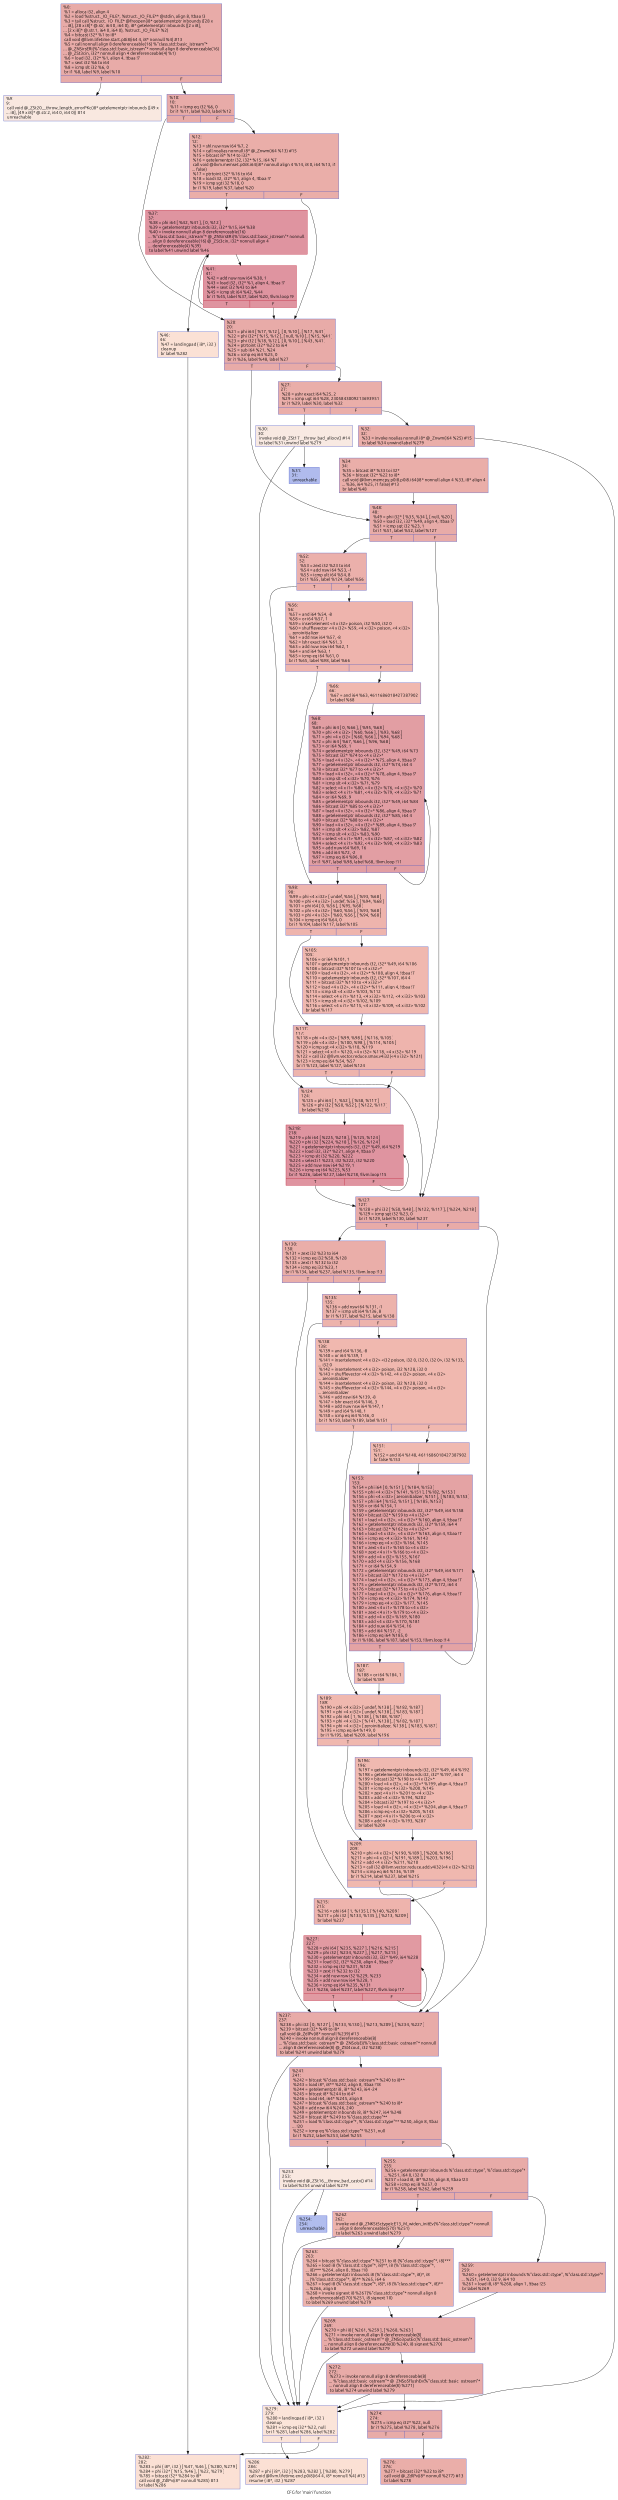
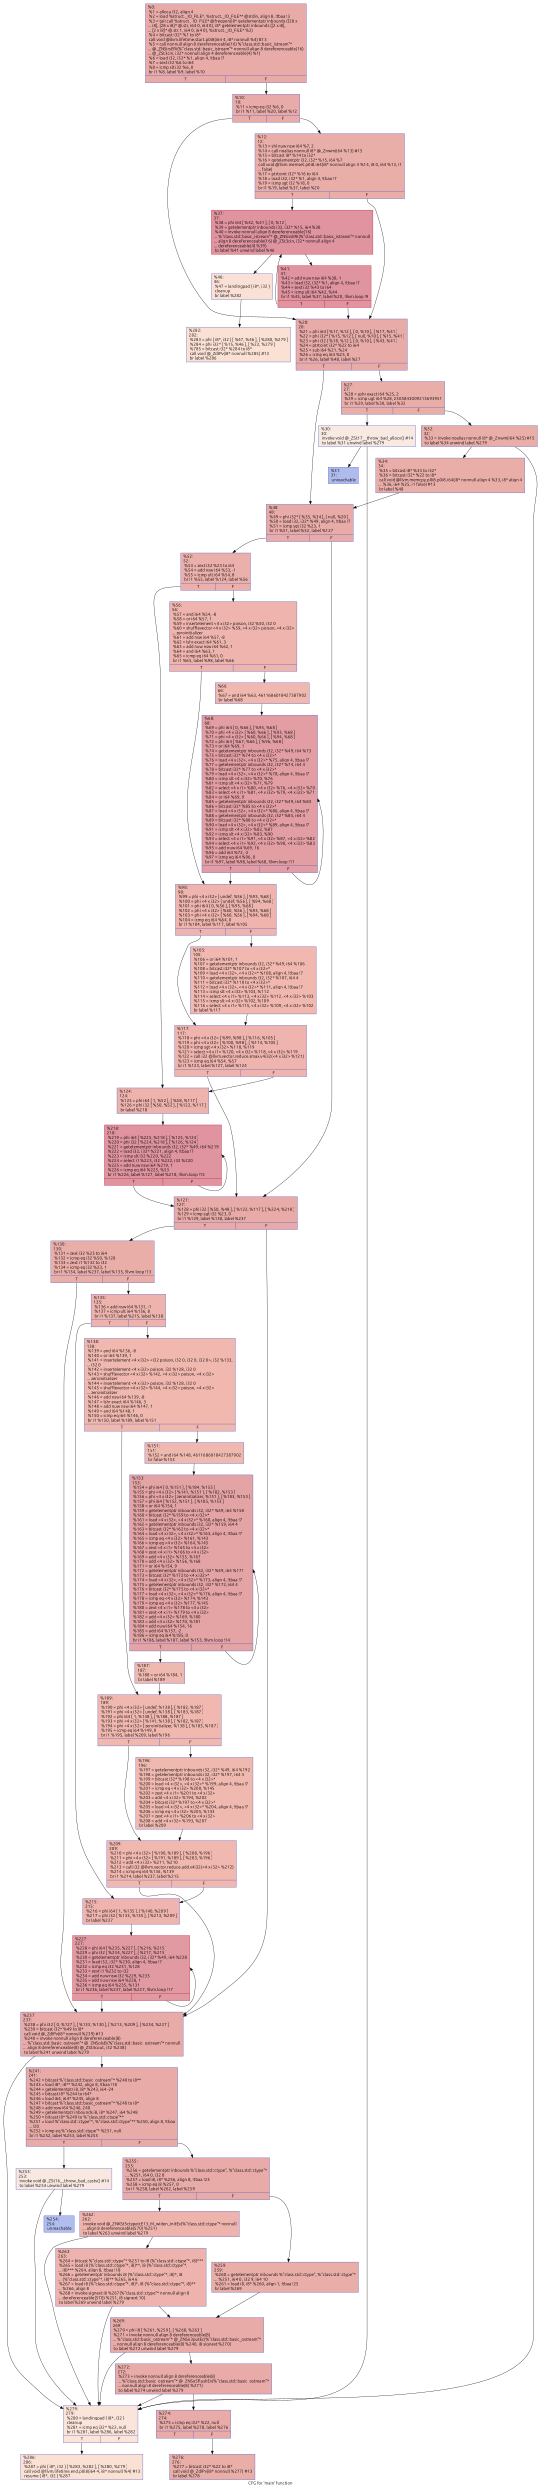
node "%9:": removed
edge "%279:" -> "%282:": removed
